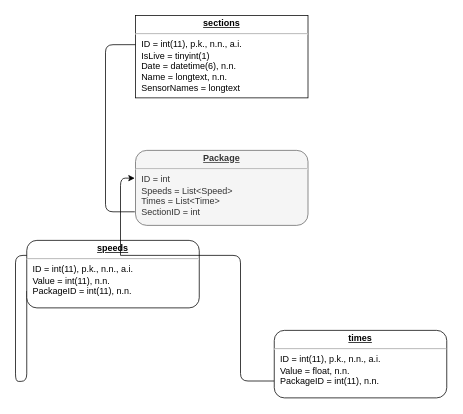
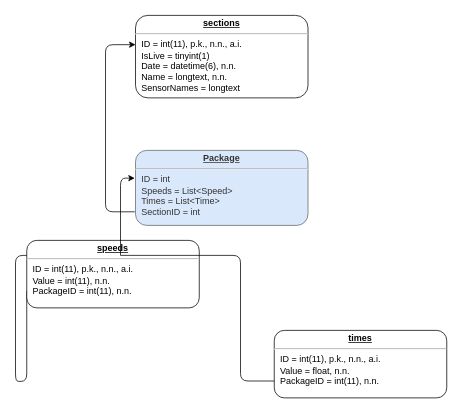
edge "sections ID = int(11), p.k., n.n., a.i. IsLive = tinyint(1) Date = datetime(6), n.n. Name = longtext, n.n. SensorNames = longtext" -- "Package ID = int Speeds = List<Speed> Times = List<Time> SectionID = int": arrowhead none -> classic
node "sections ID = int(11), p.k., n.n., a.i. IsLive = tinyint(1) Date = datetime(6), n.n. Name = longtext, n.n. SensorNames = longtext": shape rectangle -> rounded rectangle
node "Package ID = int Speeds = List<Speed> Times = List<Time> SectionID = int": fillcolor #f5f5f5 -> #dae8fc
